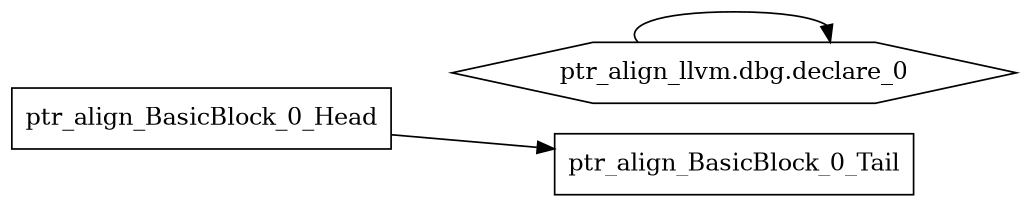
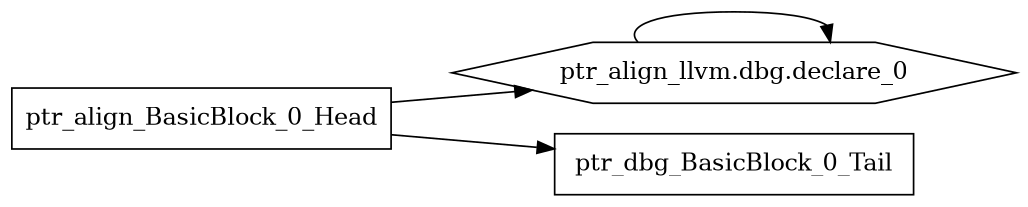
edge "ptr_align_BasicBlock_0_Head" -> "ptr_align_llvm.dbg.declare_0": added
node "ptr_align_BasicBlock_0_Tail": label "ptr_align_BasicBlock_0_Tail" -> "ptr_dbg_BasicBlock_0_Tail"
